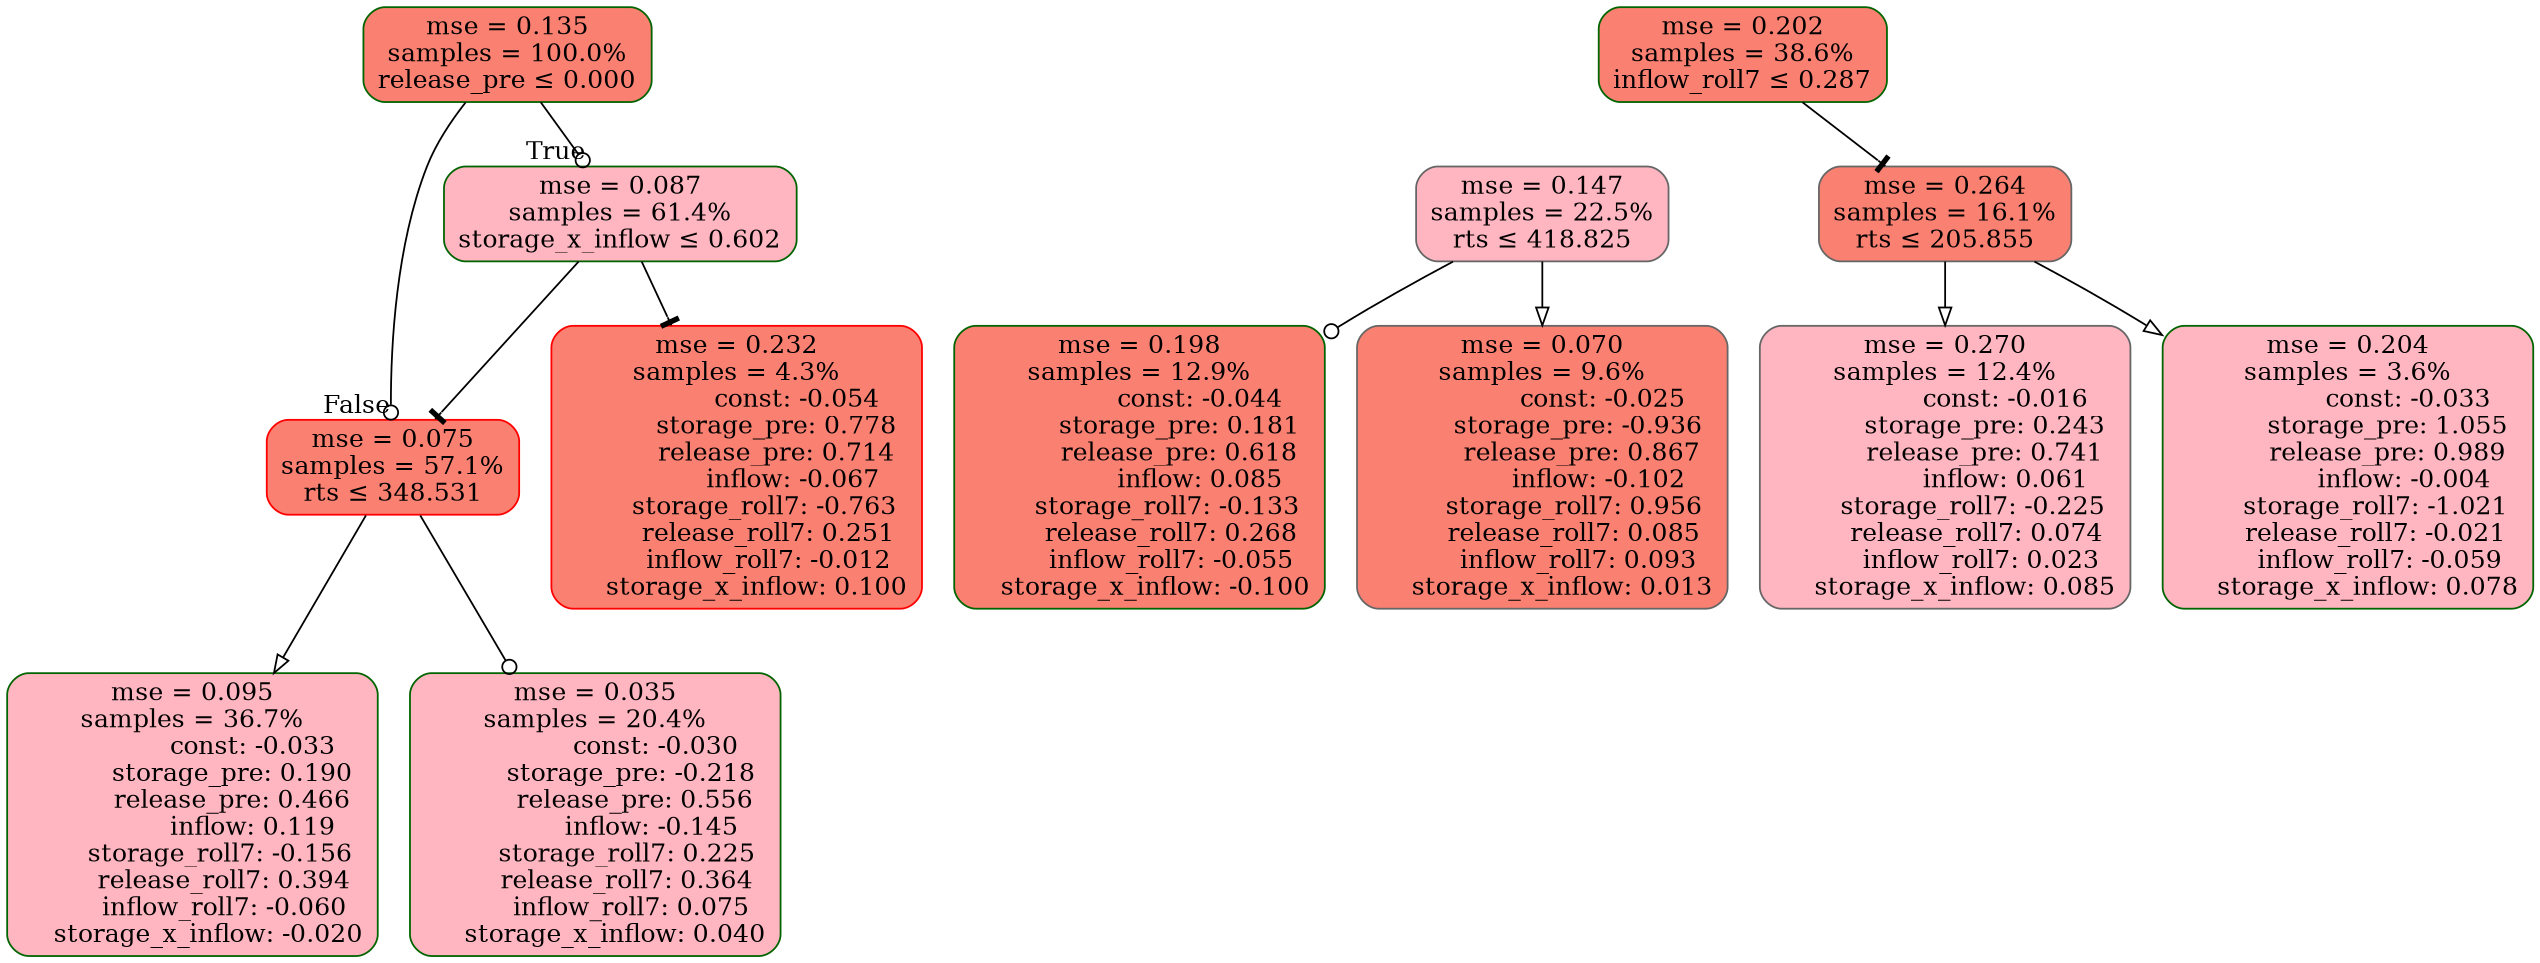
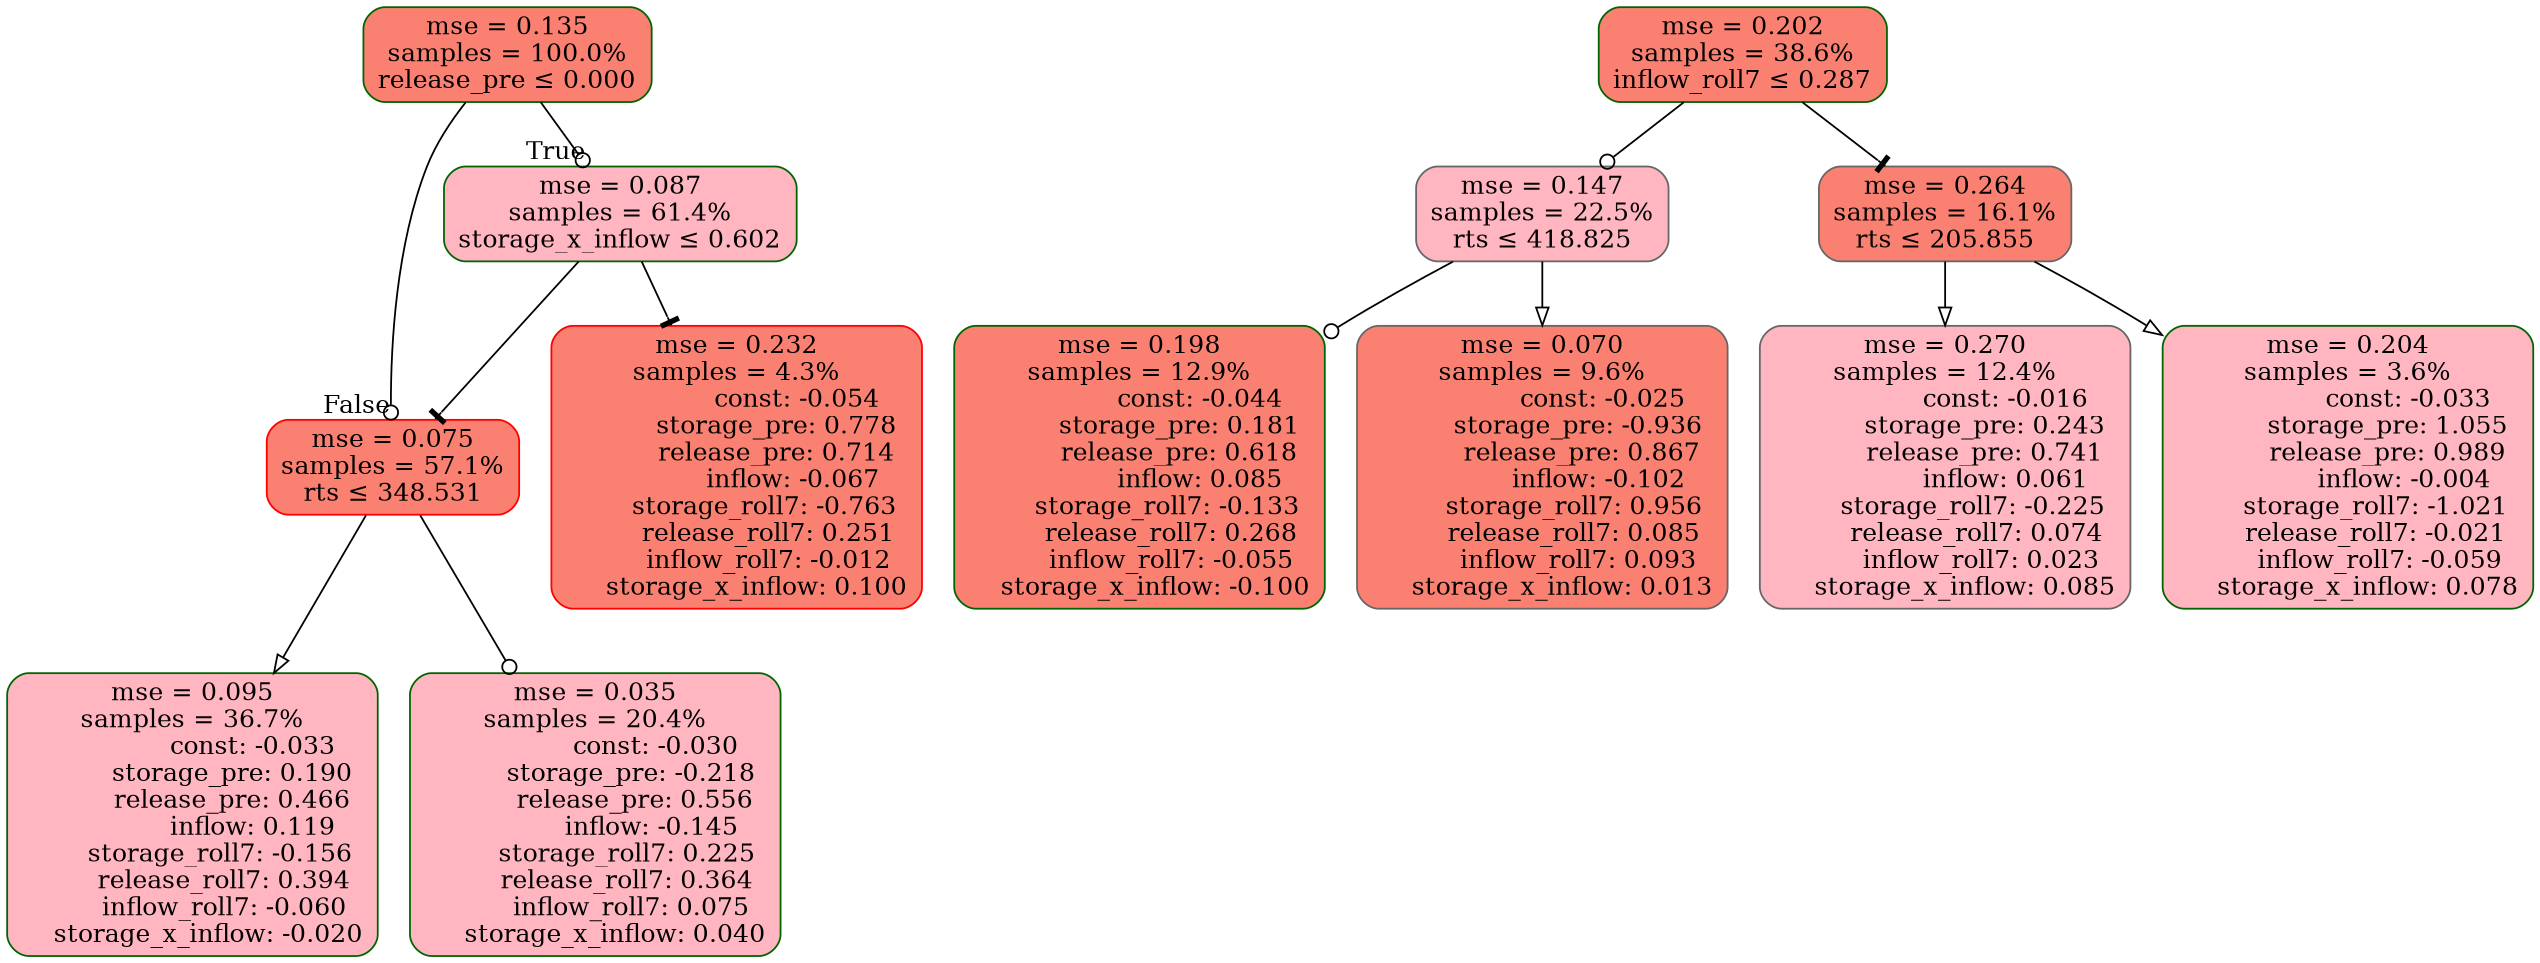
edge "mse = 0.202 samples = 38.6% inflow_roll7 ≤ 0.287" -> "mse = 0.147 samples = 22.5% rts ≤ 418.825": added
